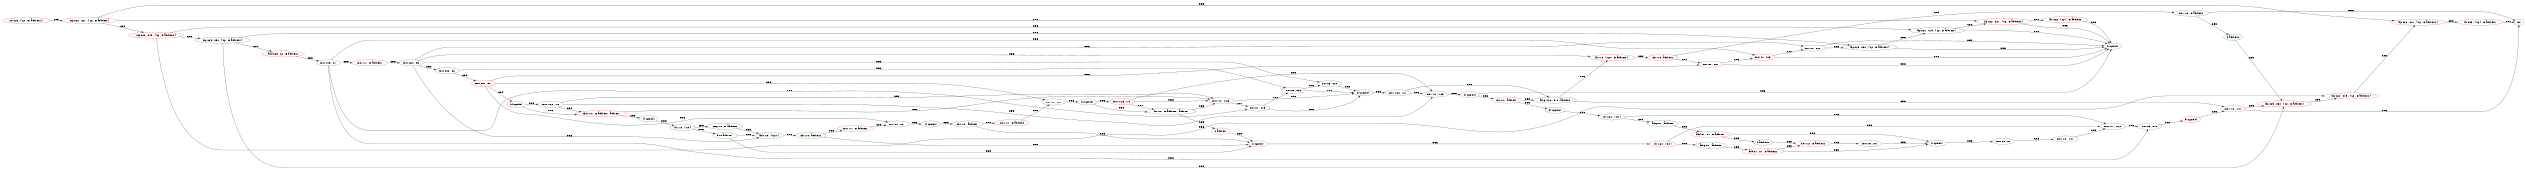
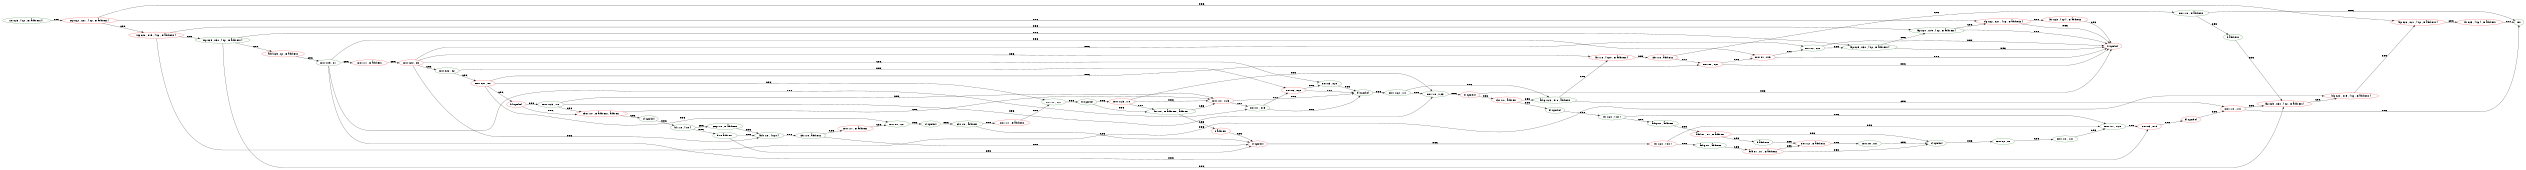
node "str x23 , [ sp , #- address ]!": color red -> darkgreen
edge "mov x20 , x3" -> "mov x3 , x20": label "DFG" -> "CFG"
